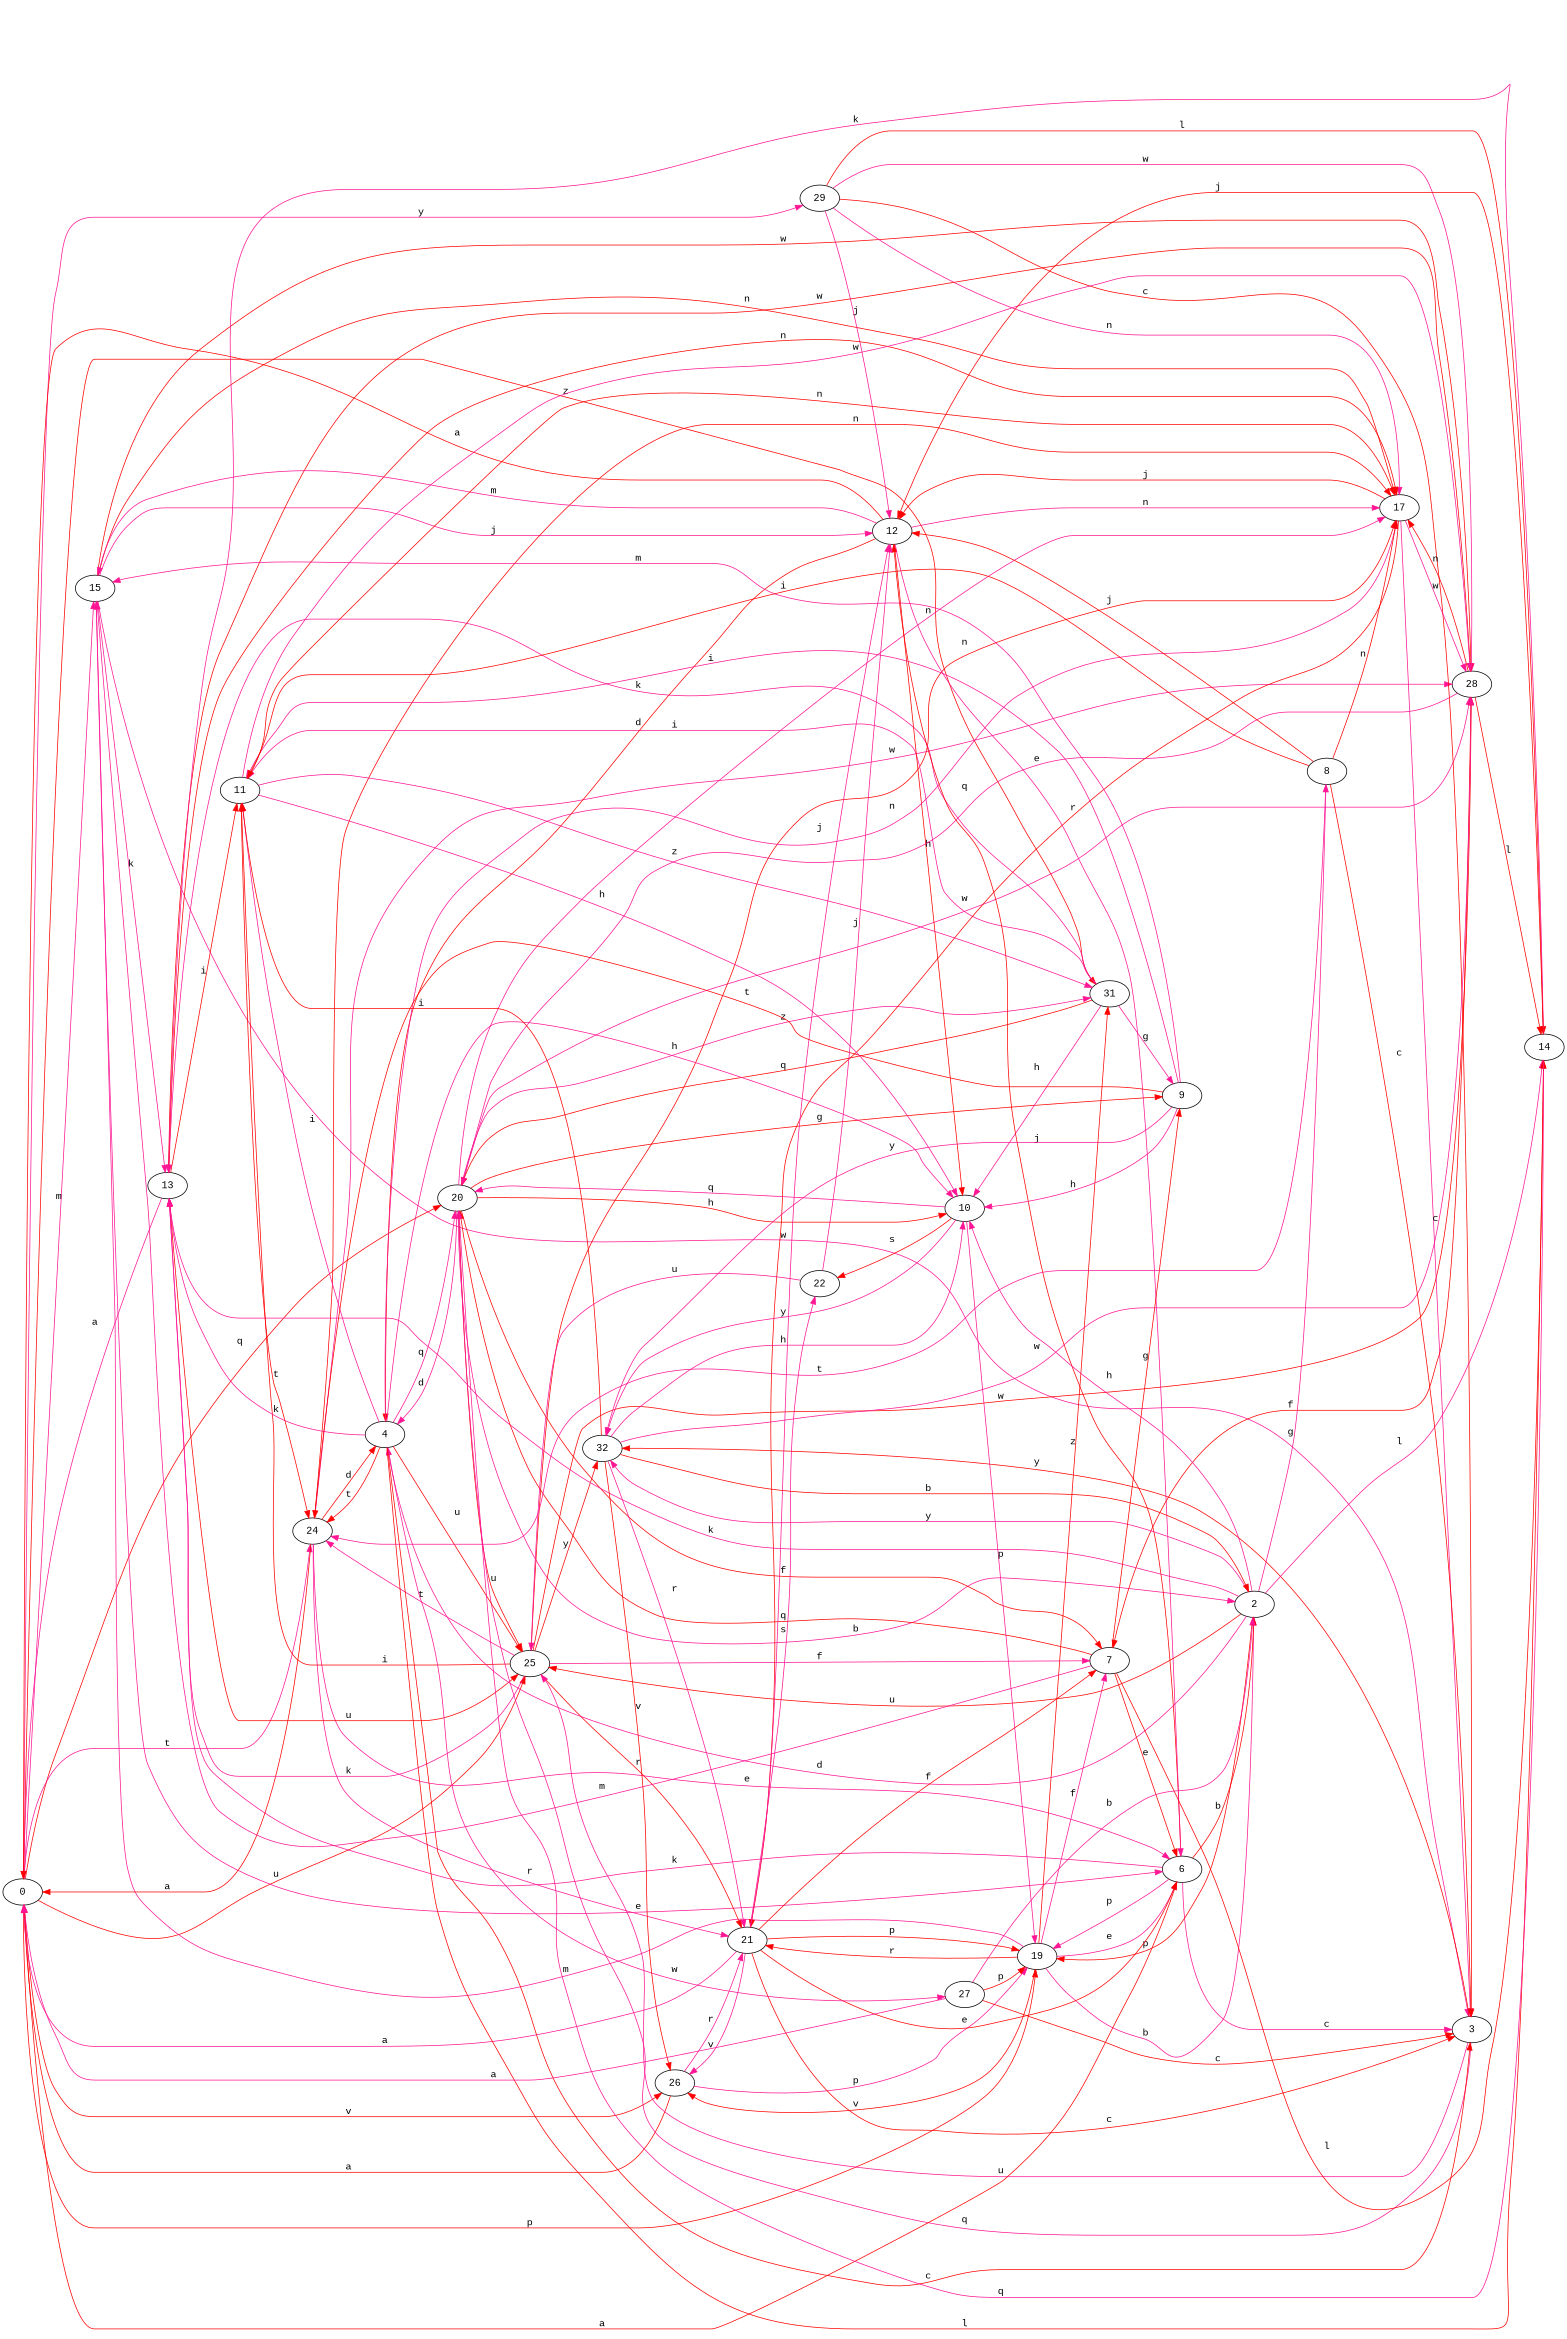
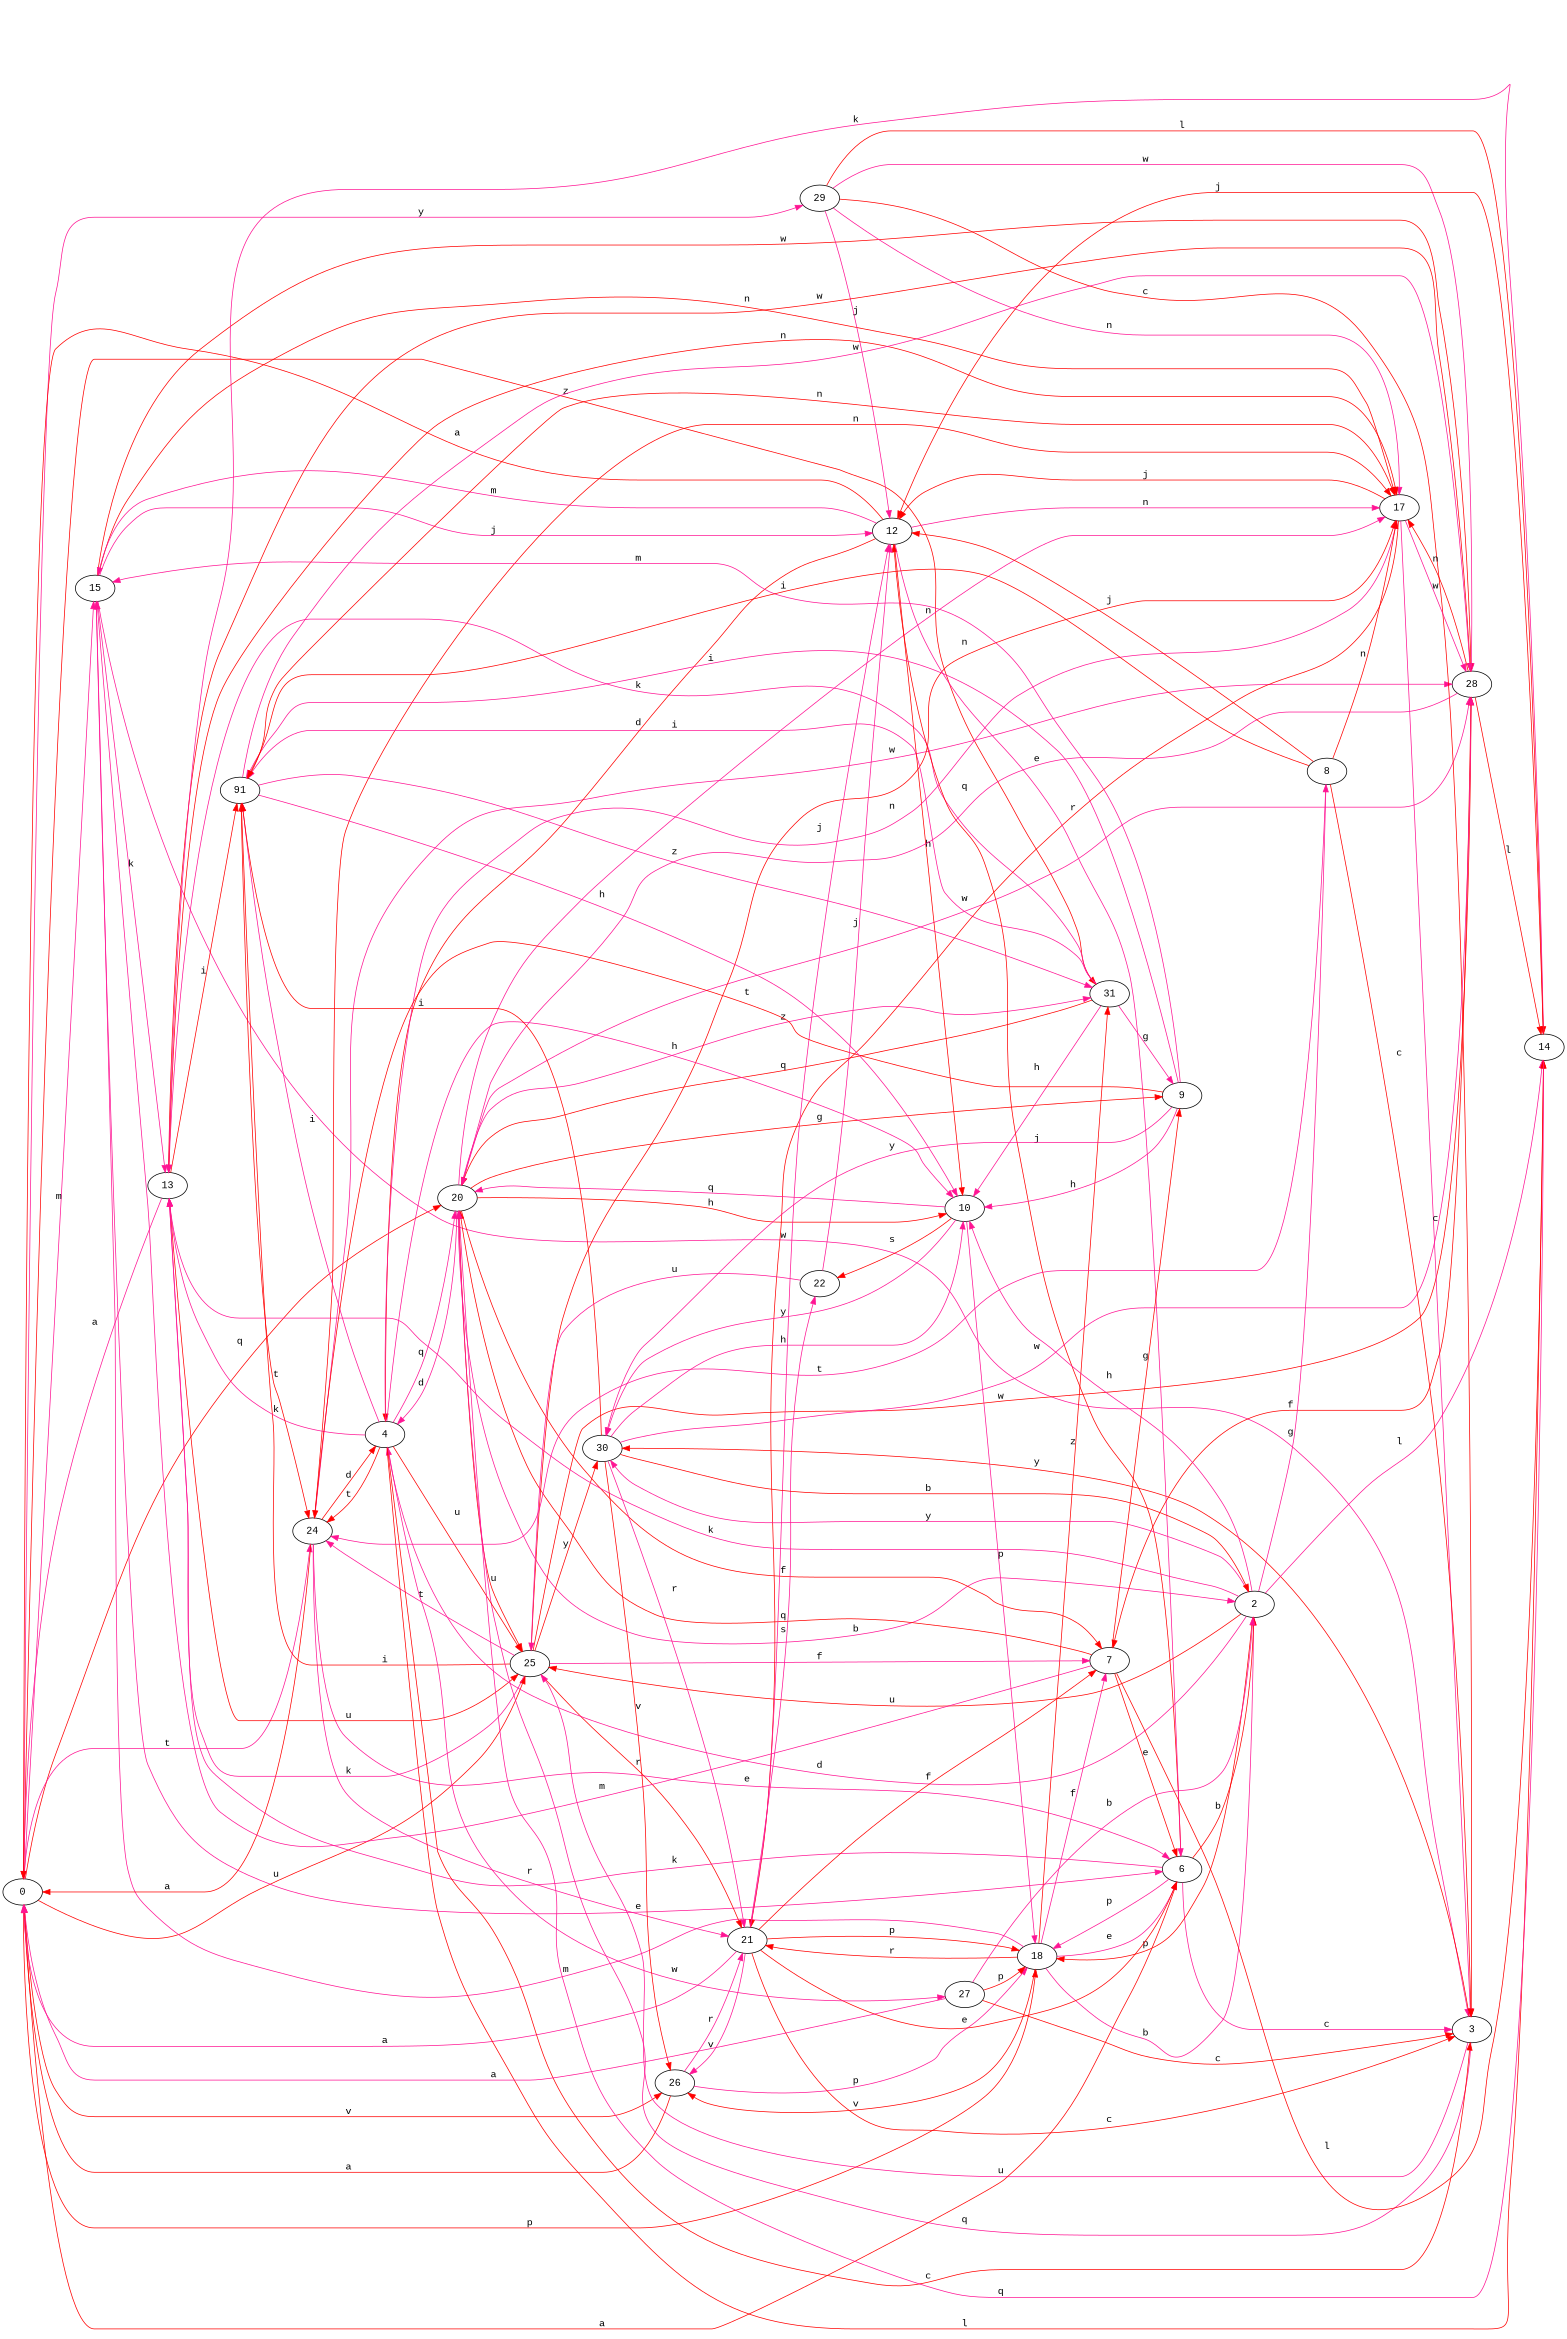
node "11": label "11" -> "91"
node "32": label "32" -> "30"
node "19": label "19" -> "18"
